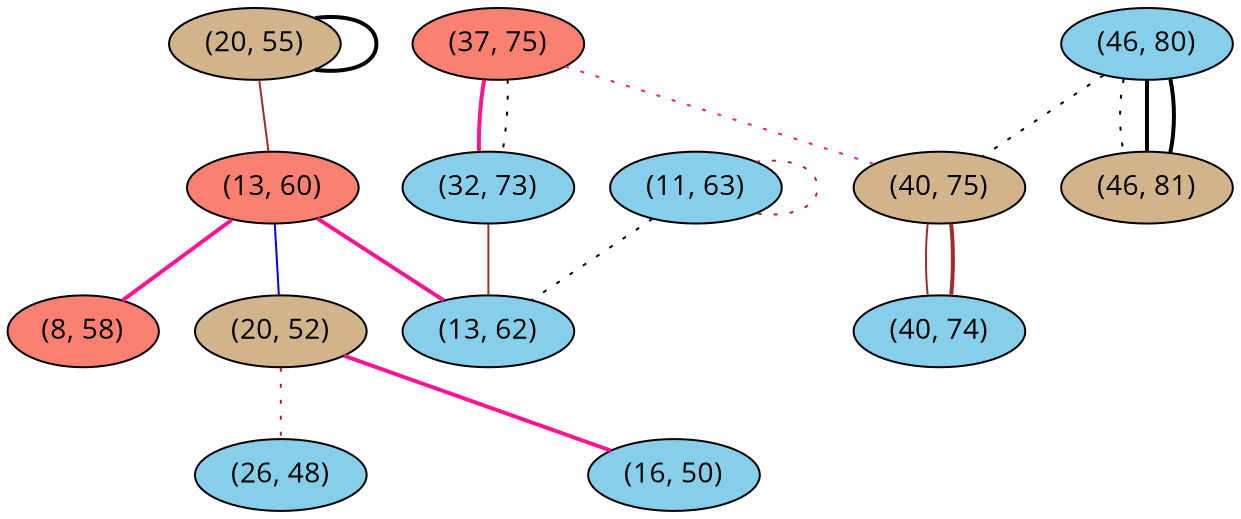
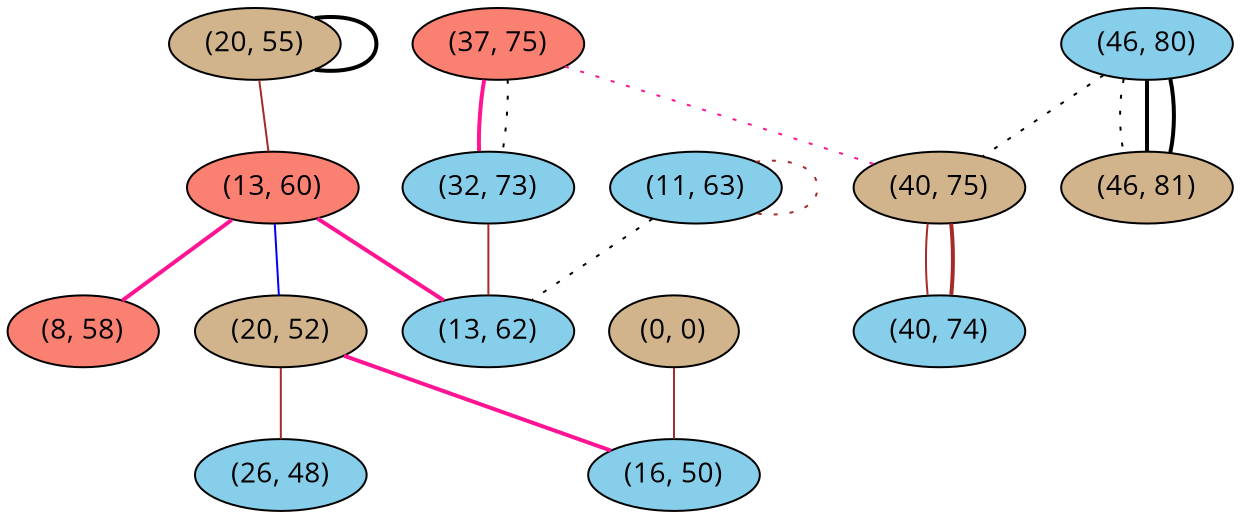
node "(0, 0)": added
edge "(20, 52)" -- "(26, 48)": style dotted -> solid
